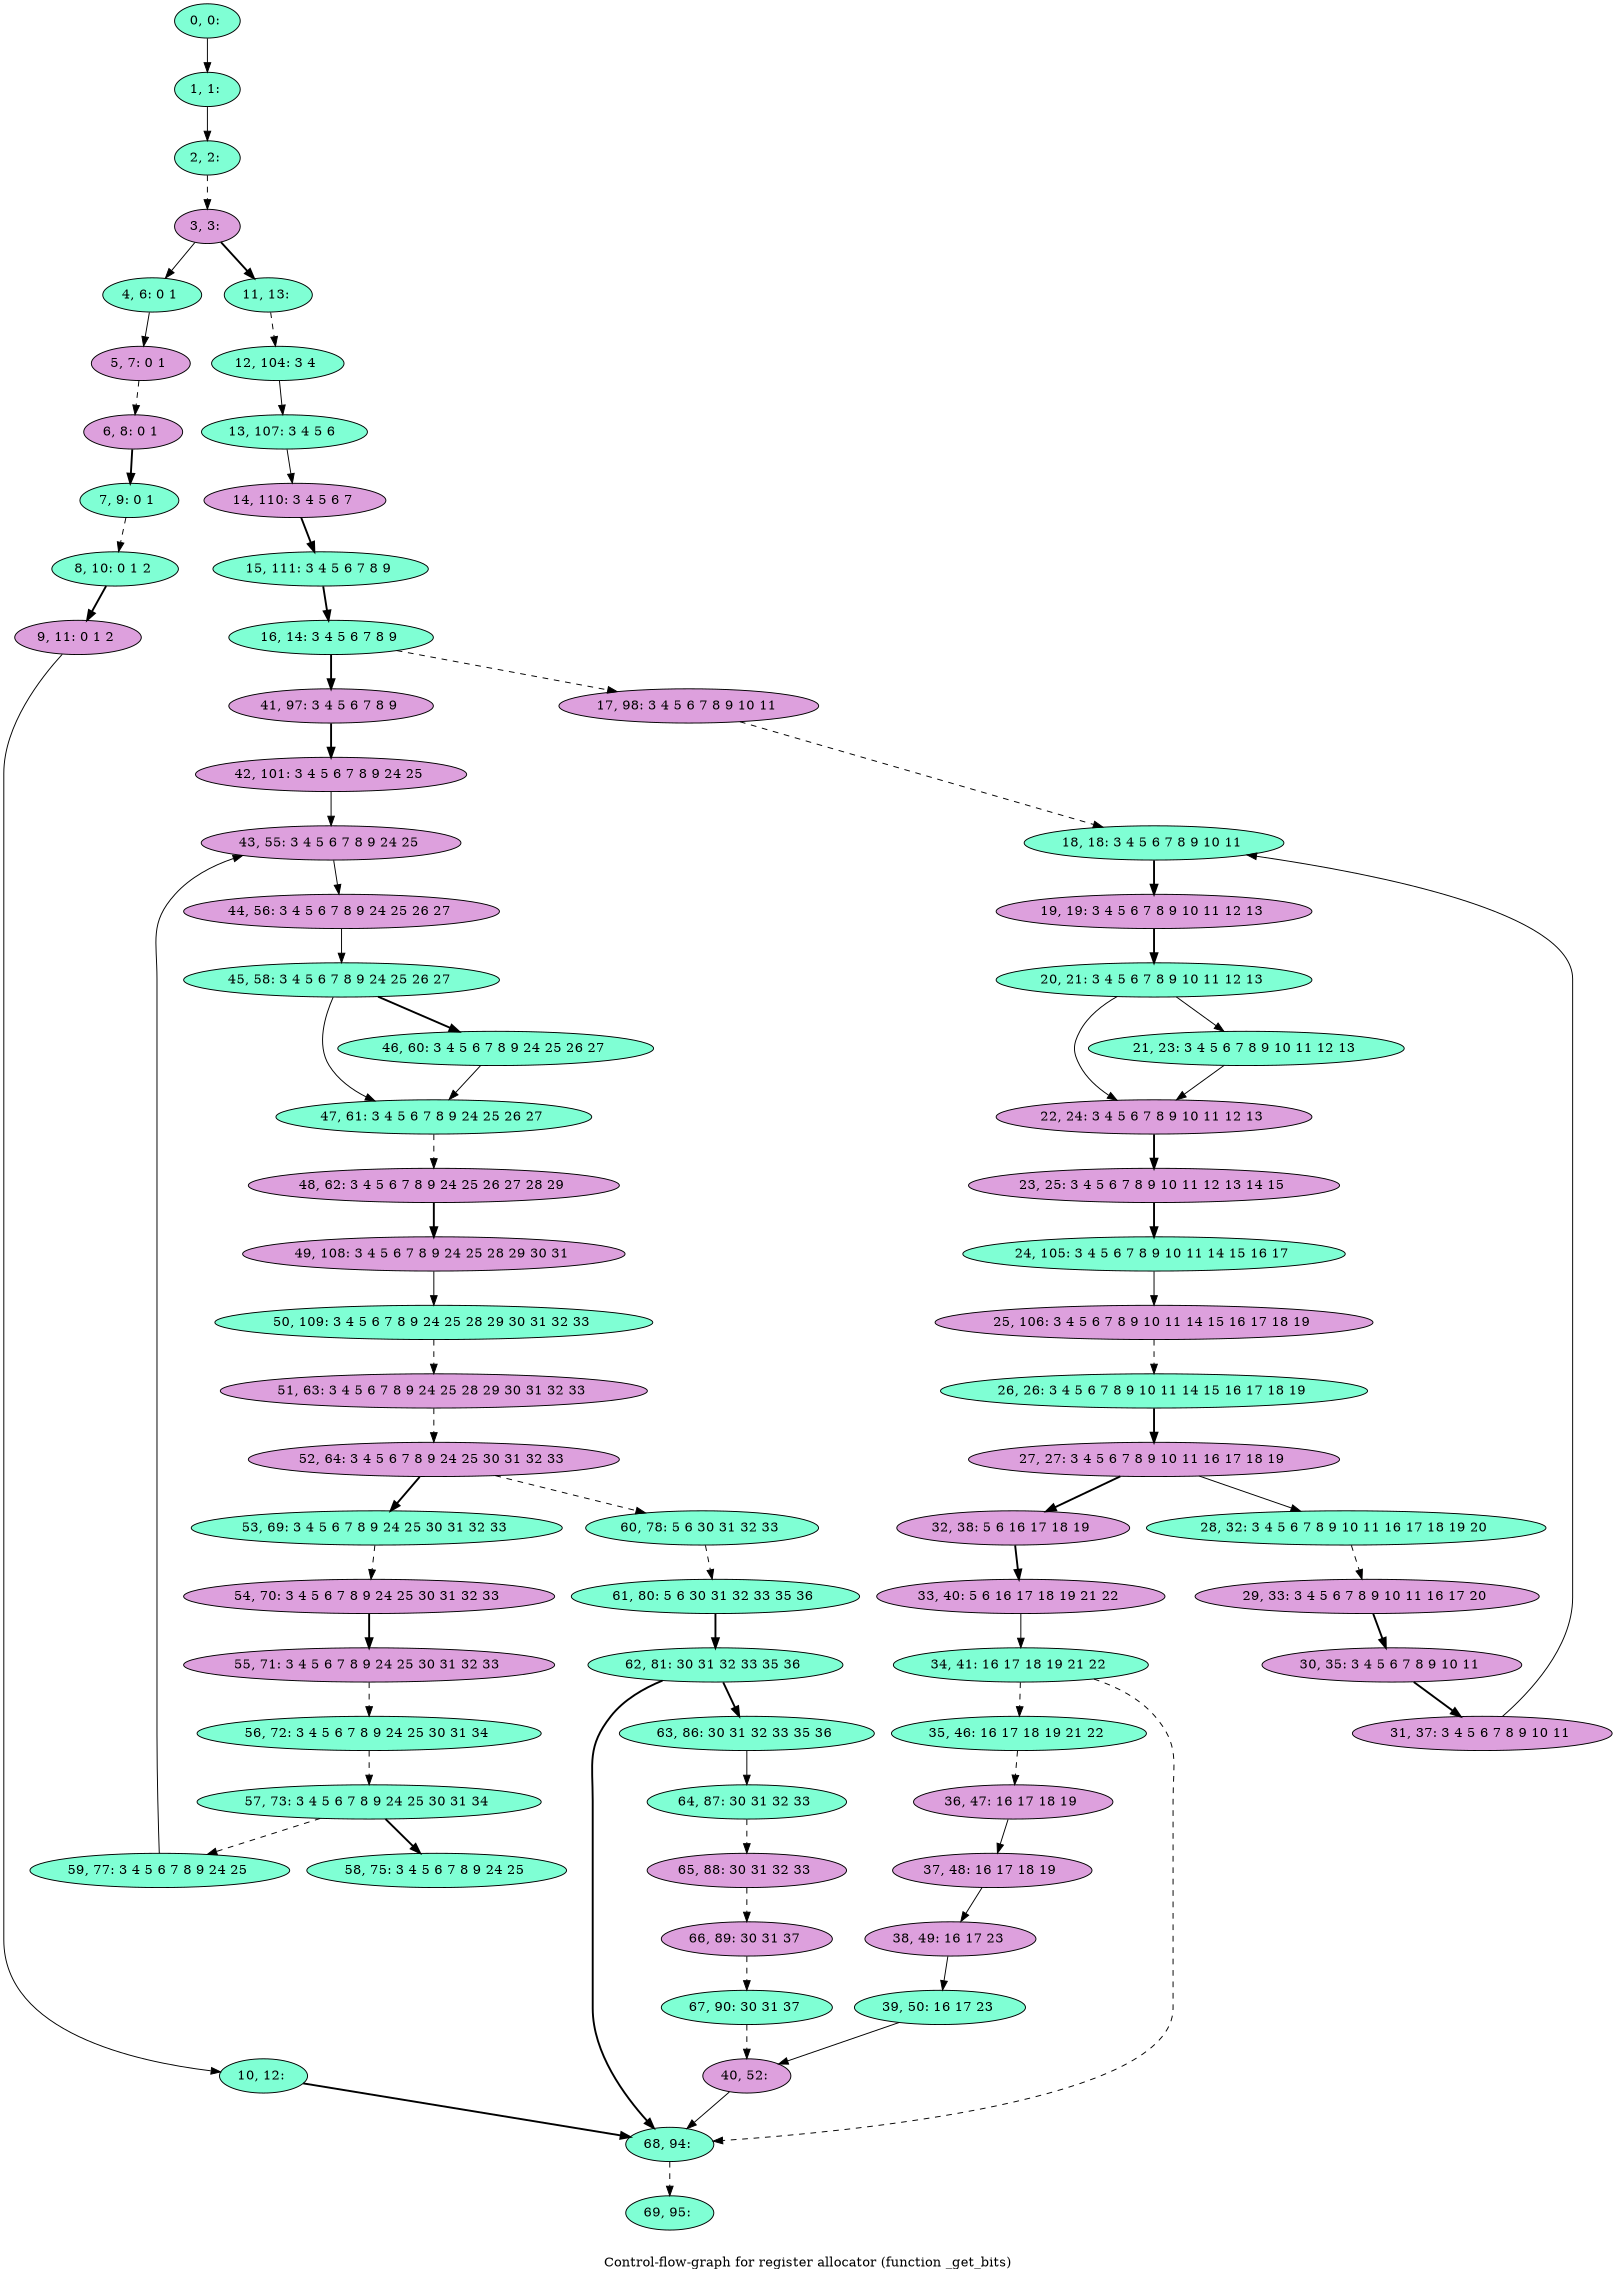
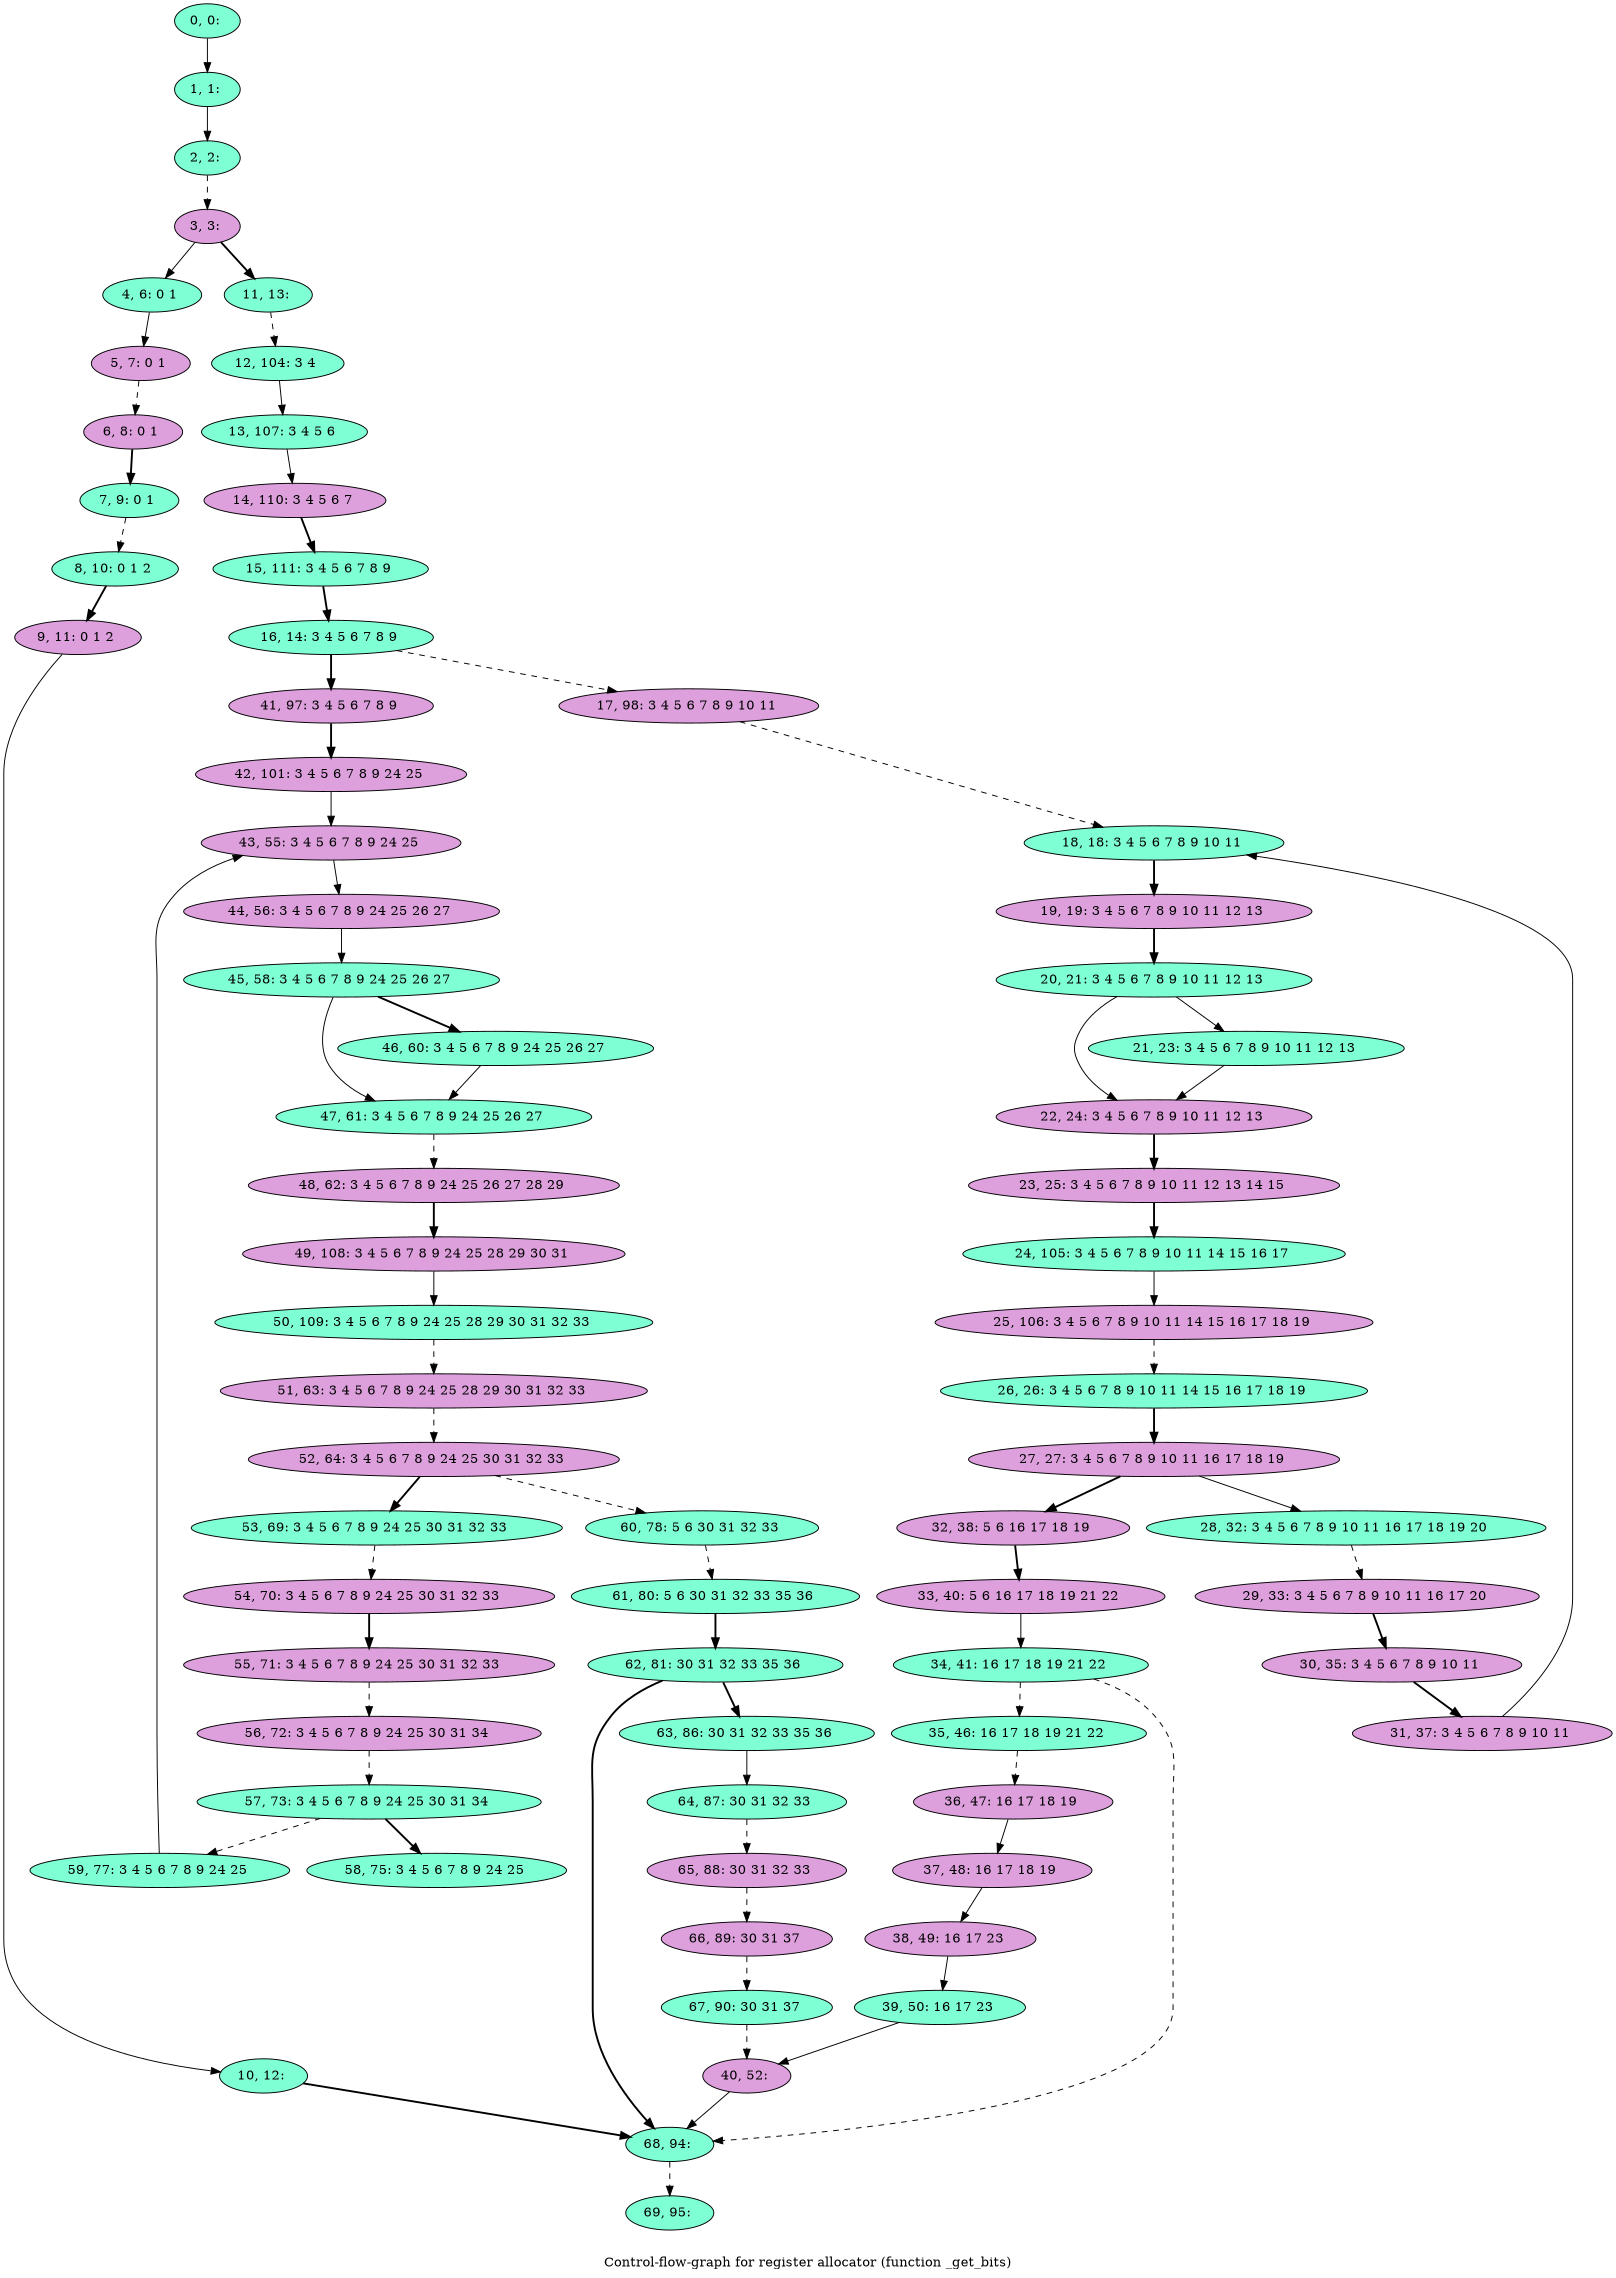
node "56, 72: 3 4 5 6 7 8 9 24 25 30 31 34": fillcolor aquamarine -> plum
